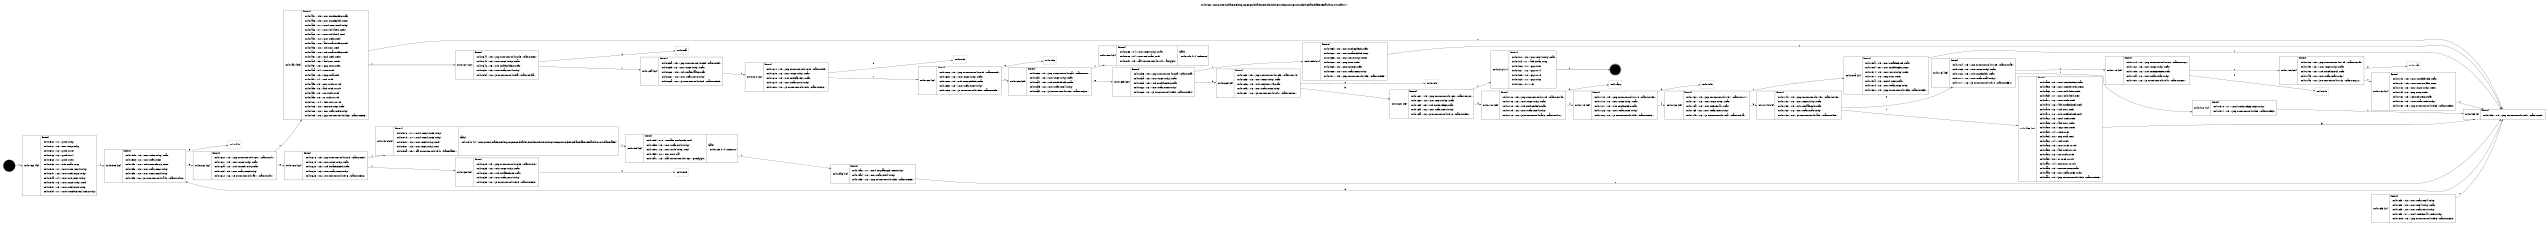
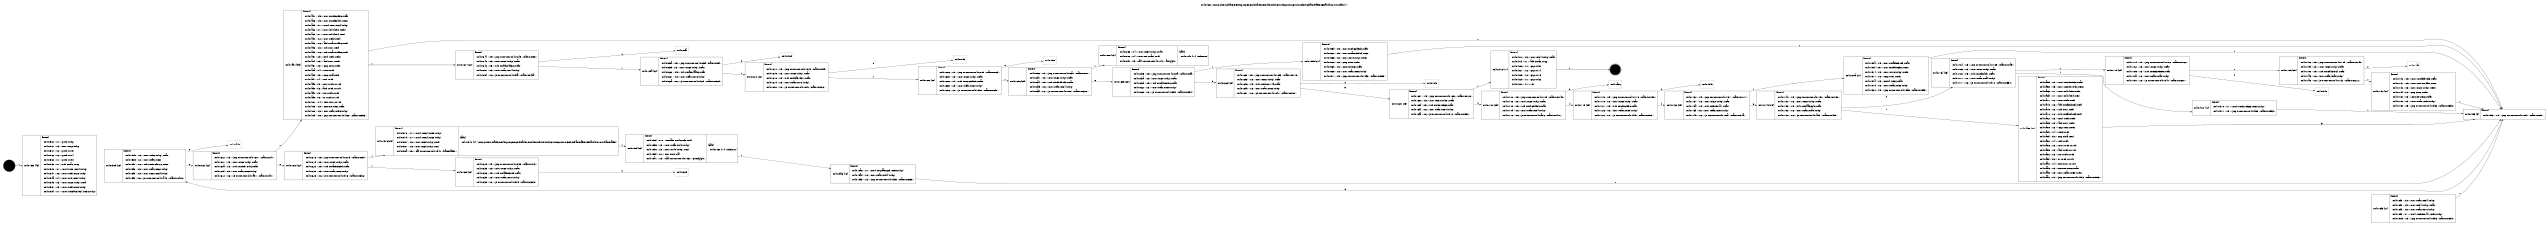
node "0x401b2d": added
edge "0x4015c0 [43]" -> "0x4015eb [23]": removed, label "1"
